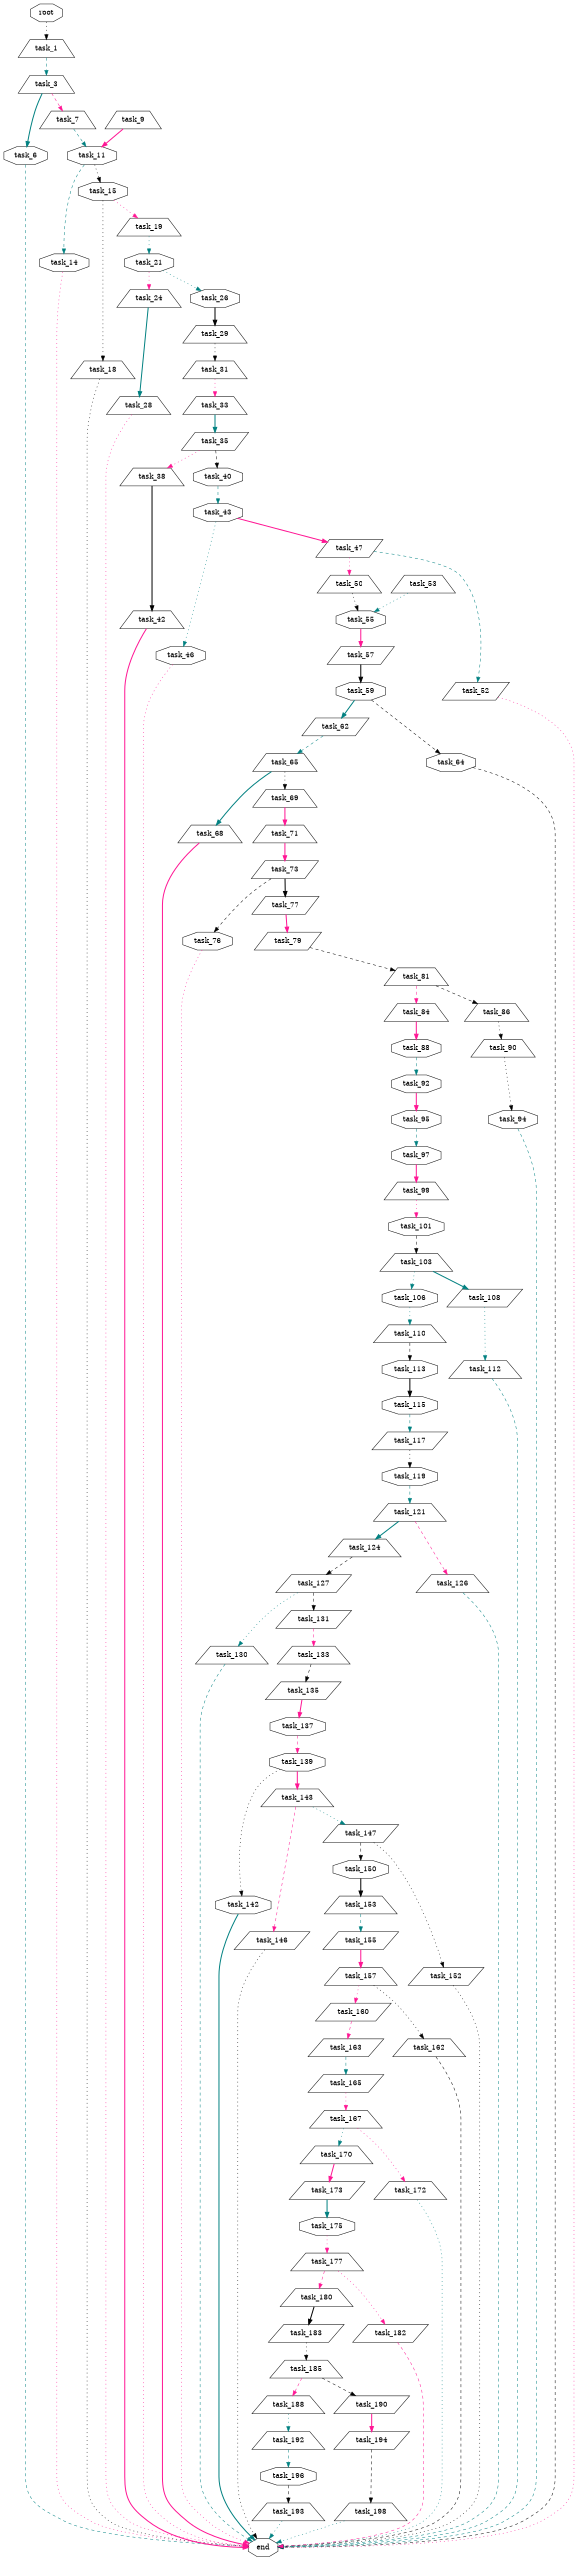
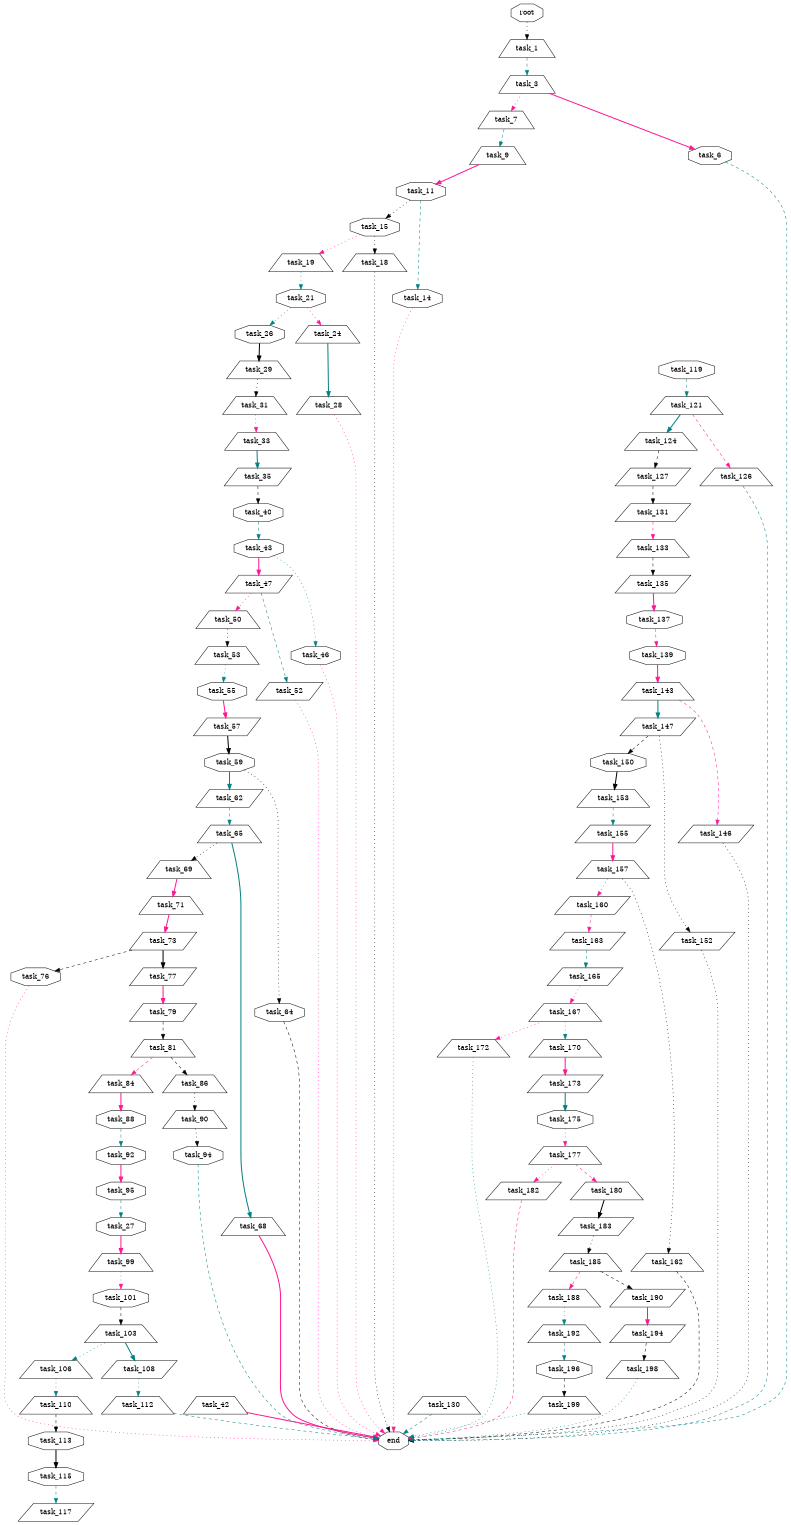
edge "task_3" -> "task_7": style dashed -> dotted
edge "task_3" -> "task_6": color teal -> deeppink
edge "task_7" -> "task_11": now "task_7" -> "task_9"
node "task_38": removed
edge "task_50" -> "task_55": now "task_50" -> "task_53"
edge "task_59" -> "task_64": style dashed -> dotted
node "task_97": label "task_97" -> "task_27"
node "task_106": shape octagon -> trapezium
edge "task_117" -> "task_119": removed
edge "task_127" -> "task_130": removed
edge "task_143" -> "task_147": style dotted -> bold
node "task_142": removed
node "task_193": label "task_193" -> "task_199"
